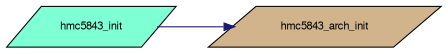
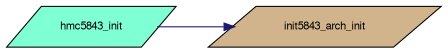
node "hmc5843_arch_init": label "hmc5843_arch_init" -> "init5843_arch_init"
